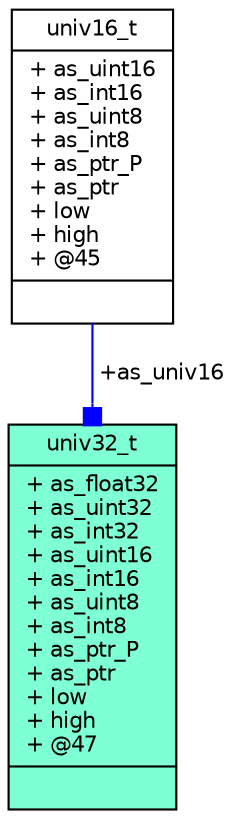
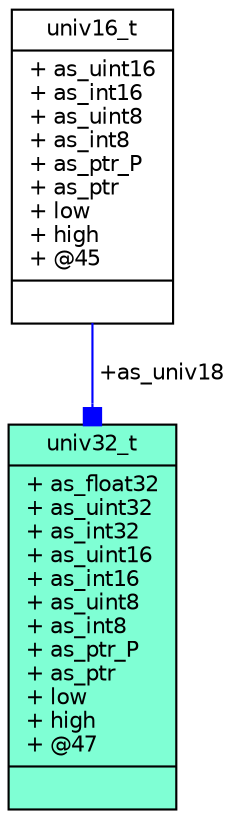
edge "univ16_t" -> "univ32_t": label " +as_univ16" -> " +as_univ18"
